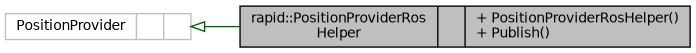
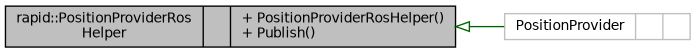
edge "rapid::PositionProviderRos" -> "PositionProvider": reversed
